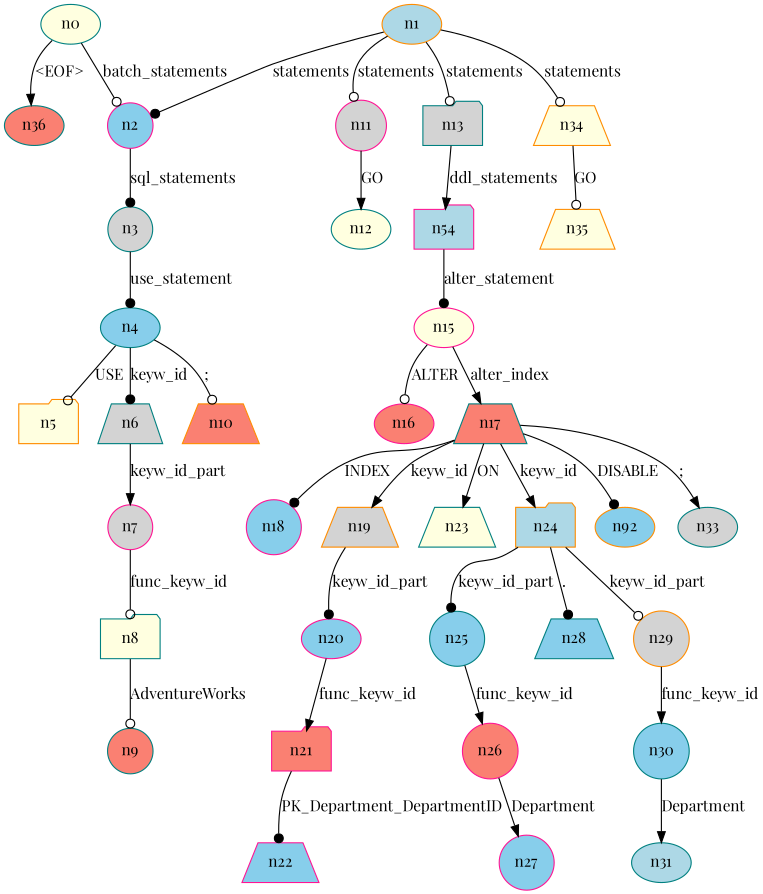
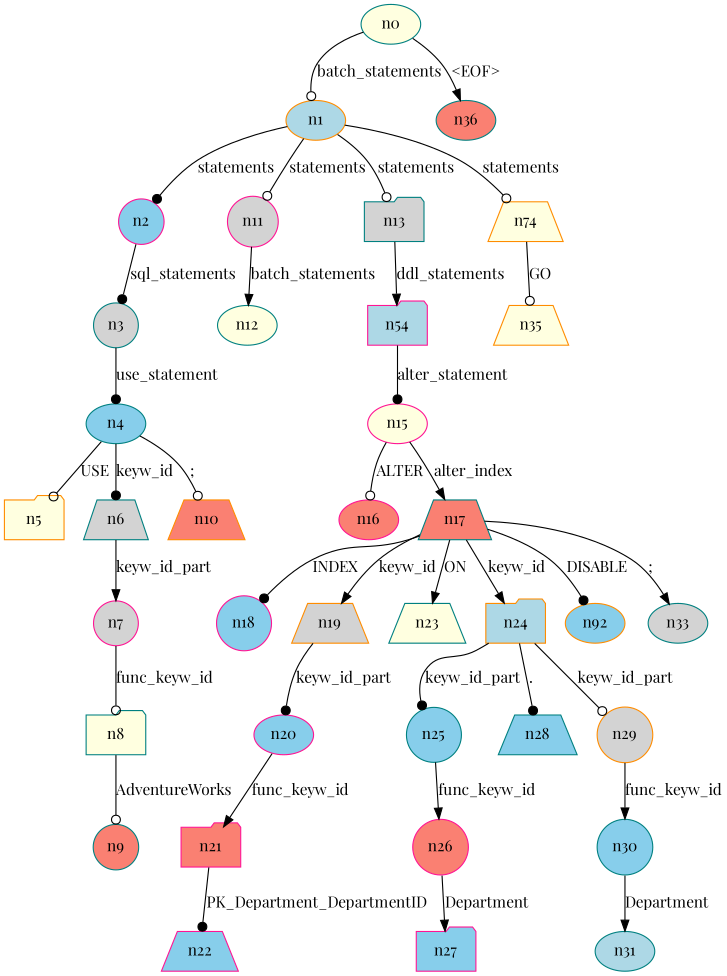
edge "n0" -> "n2": now "n0" -> "n1"
node "n34": label "n34" -> "n74"
edge "n11" -> "n12": label "GO" -> "batch_statements"
node "n27": shape circle -> folder
